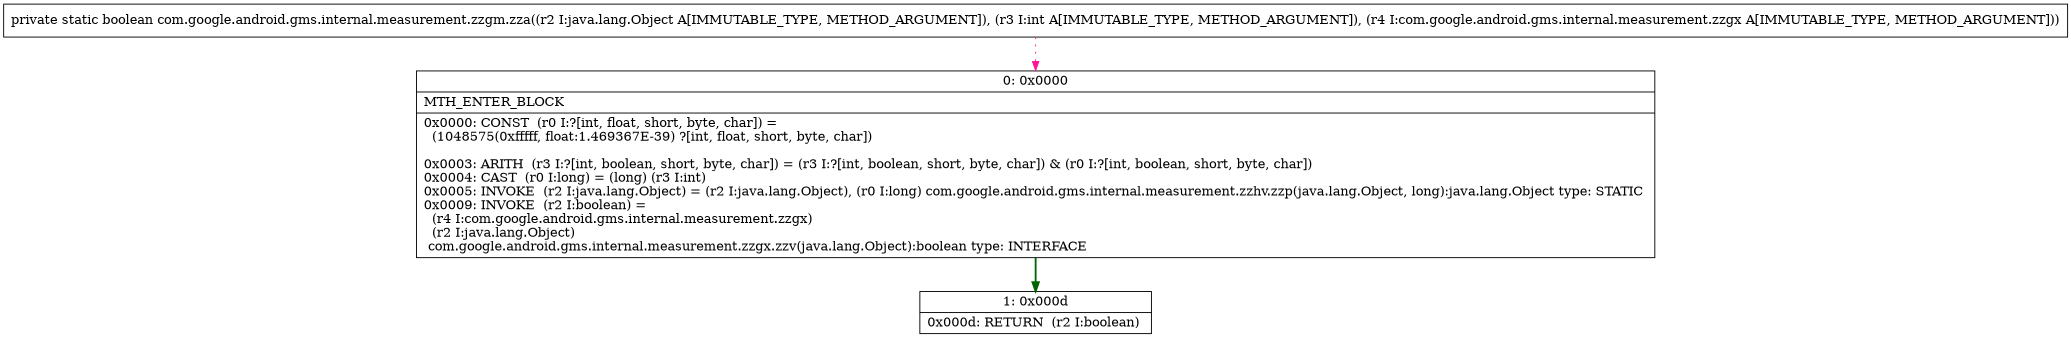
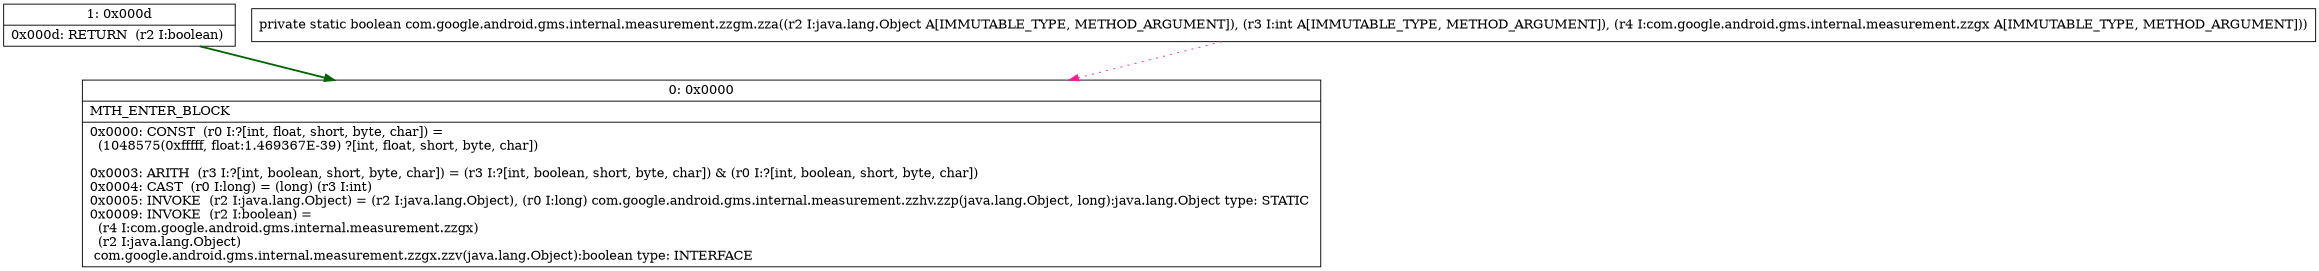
edge "0: 0x0000" -> "1: 0x000d": reversed
